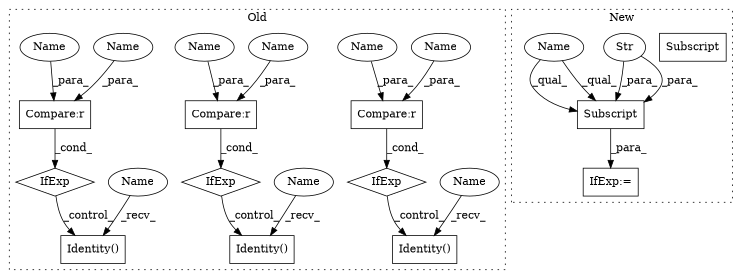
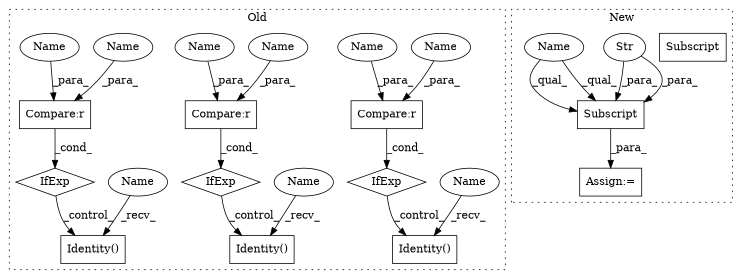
node "IfExp:=": label "IfExp:=" -> "Assign:="
